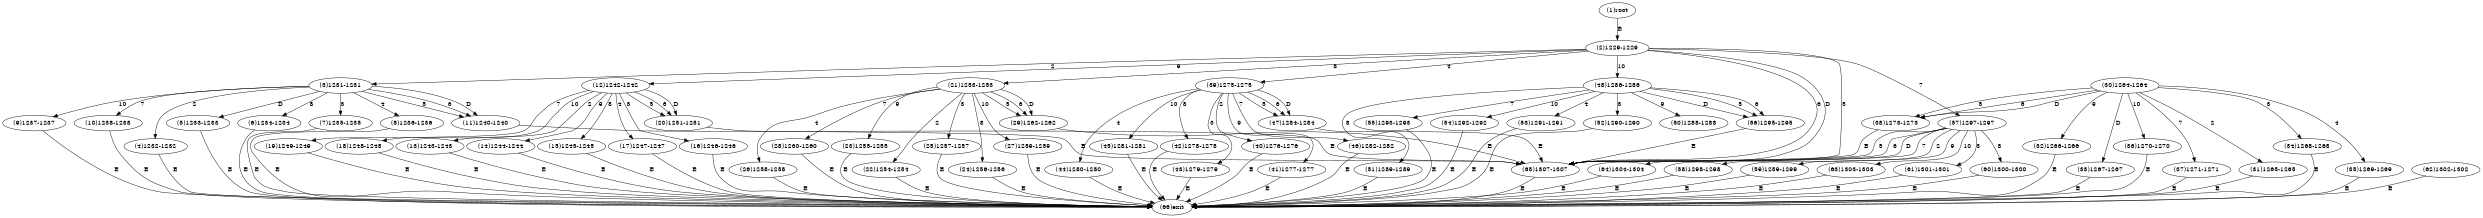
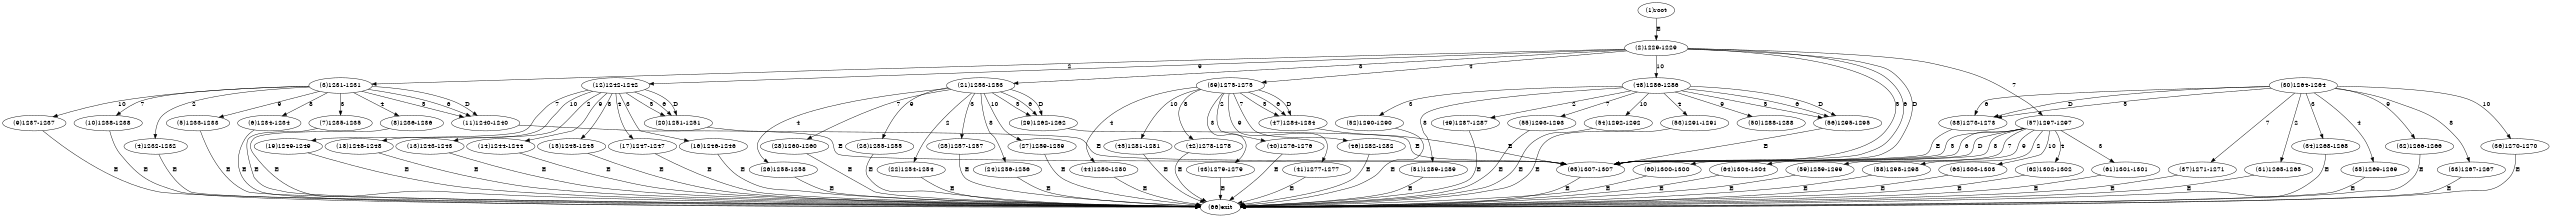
edge "(3)1231-1231" -> "(5)1233-1233": label "D" -> "9"
node "(49)1287-1287": added
edge "(30)1264-1264" -> "(33)1267-1267": label "D" -> "8"
edge "(57)1297-1297" -> "(62)1302-1302": added, label "4"
